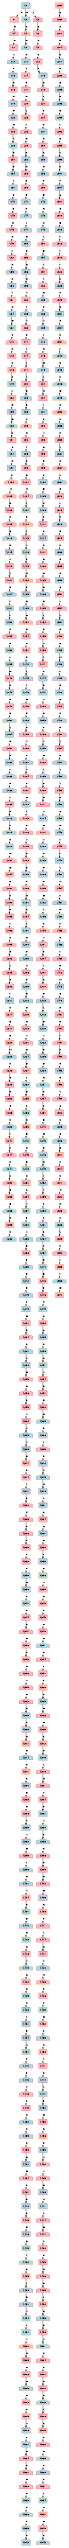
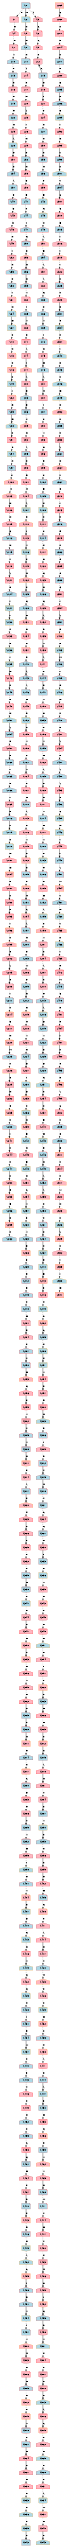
edge "S12" -> "S15": reversed
edge "S517" -> "S520": label "A" -> "W"
